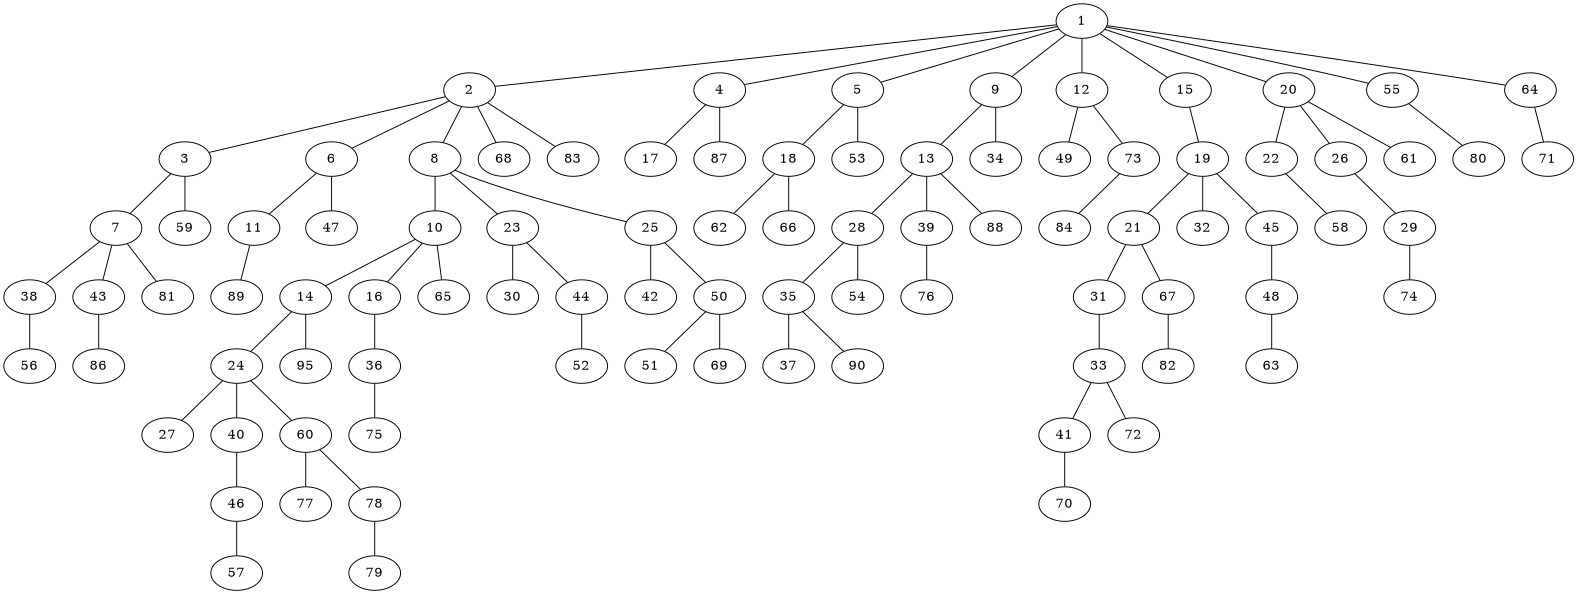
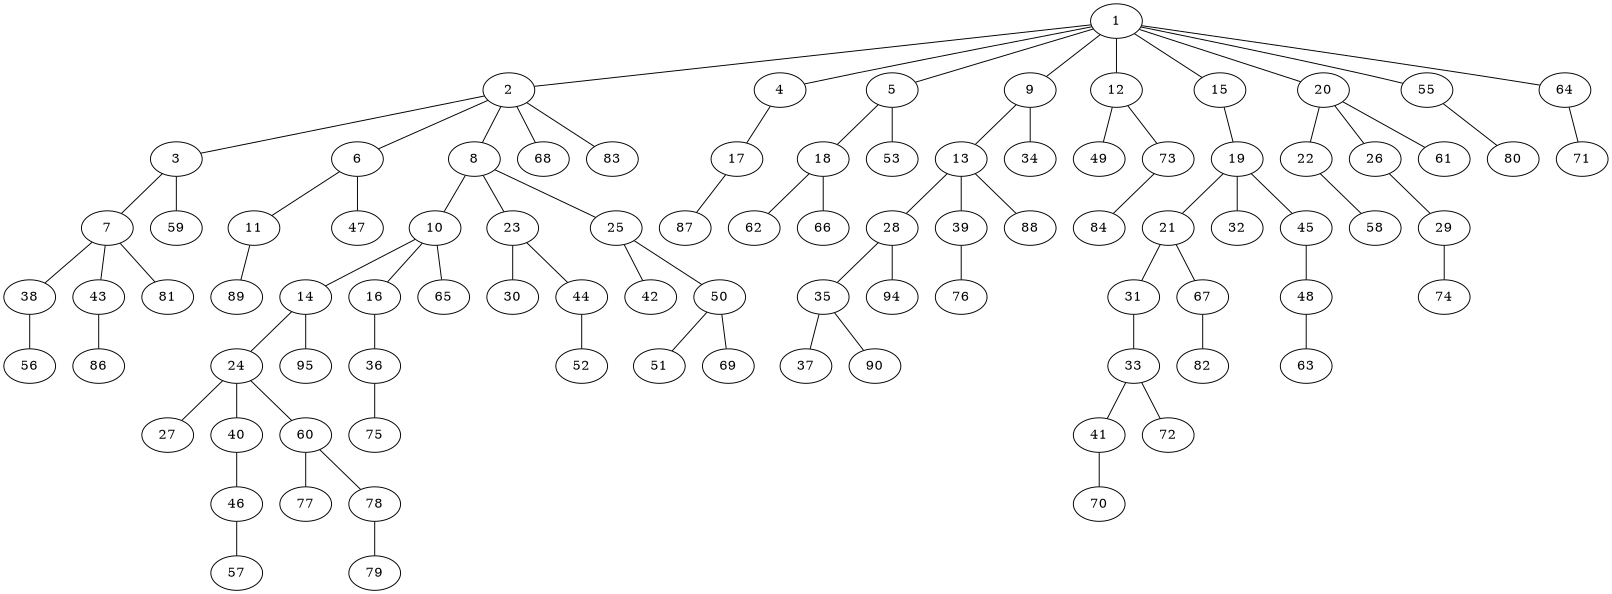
edge "4" -- "87": now "17" -- "87"
node "54": label "54" -> "94"
